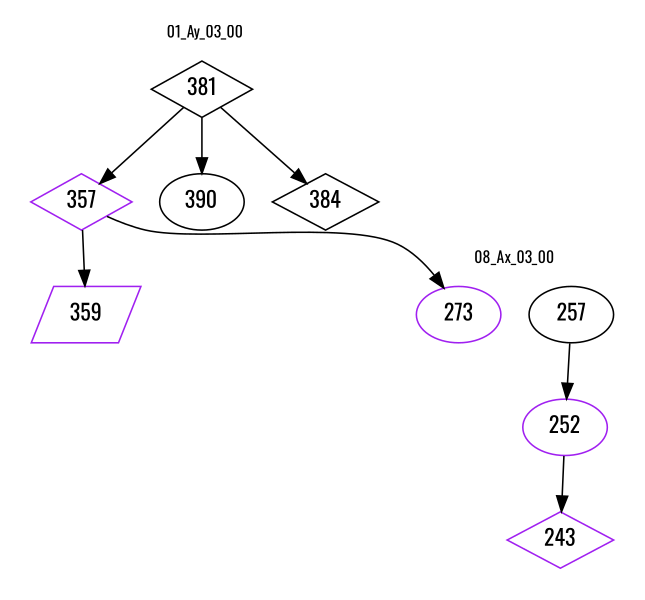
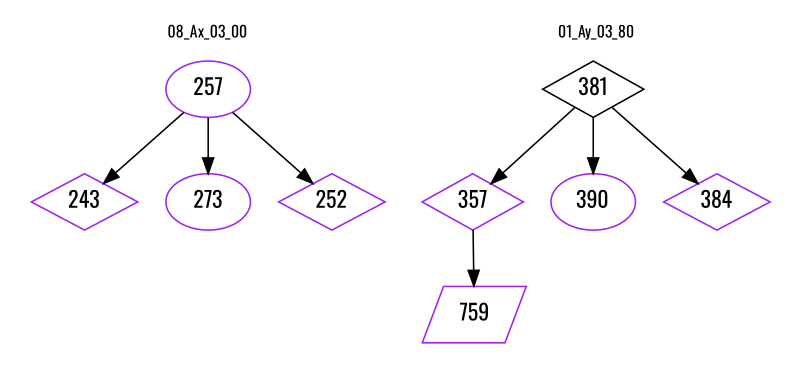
cluster "01_Ay_03_00": label "01_Ay_03_00" -> "01_Ay_03_80"
node "390": color black -> purple
node "384": color black -> purple
edge "357" -> "273": now "257" -> "273"
node "359": label "359" -> "759"
node "257": color black -> purple
node "252": shape ellipse -> diamond
edge "252" -> "243": now "257" -> "243"
